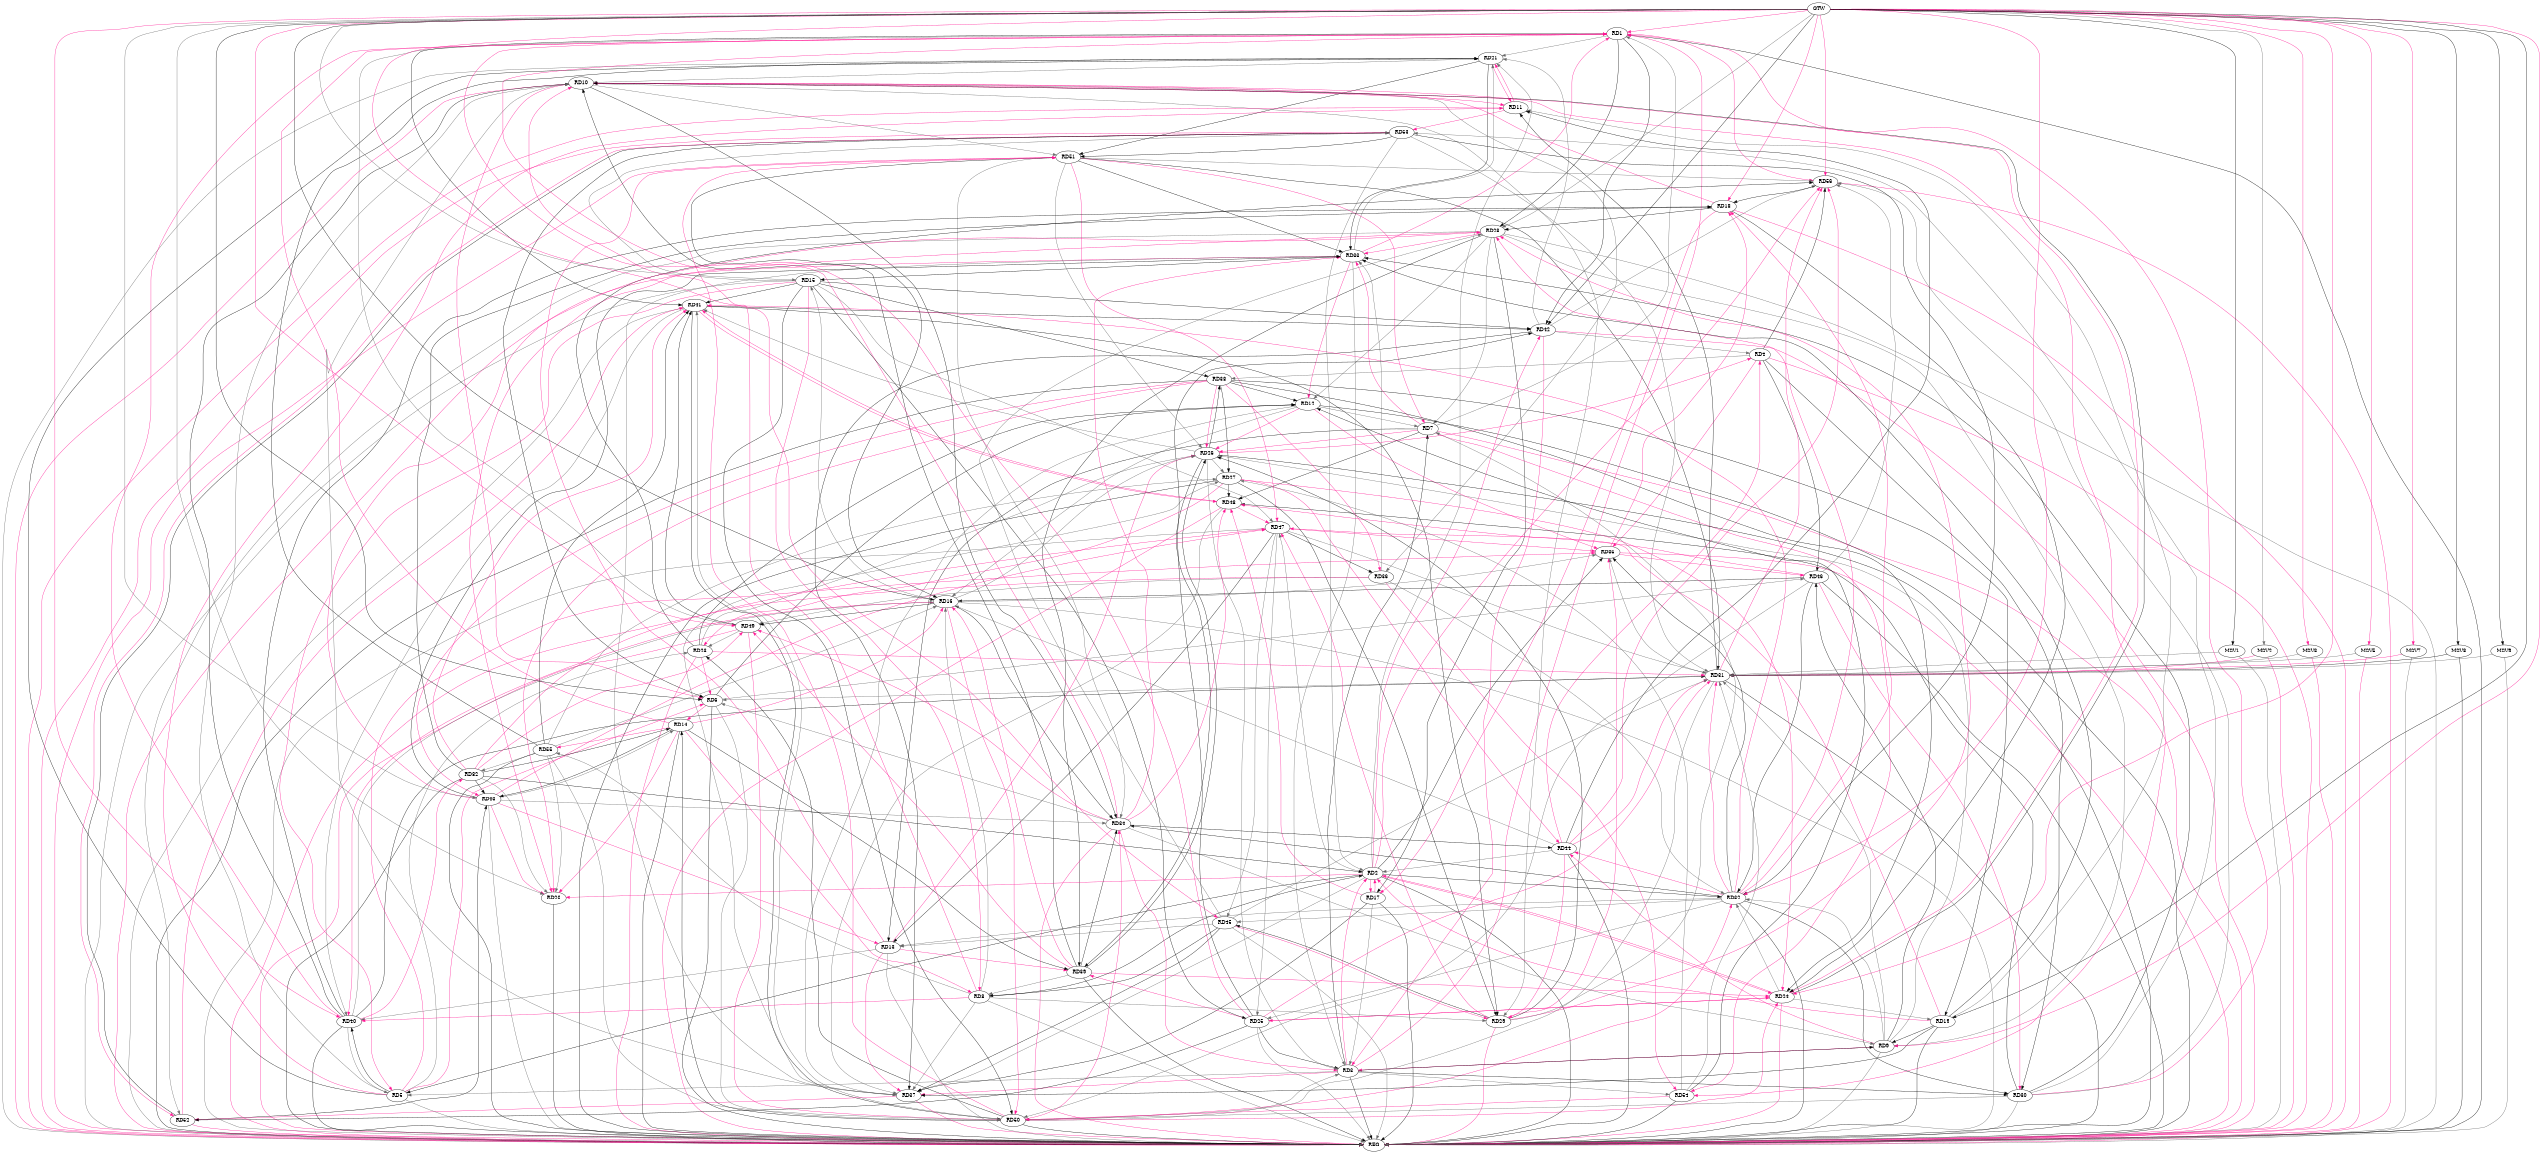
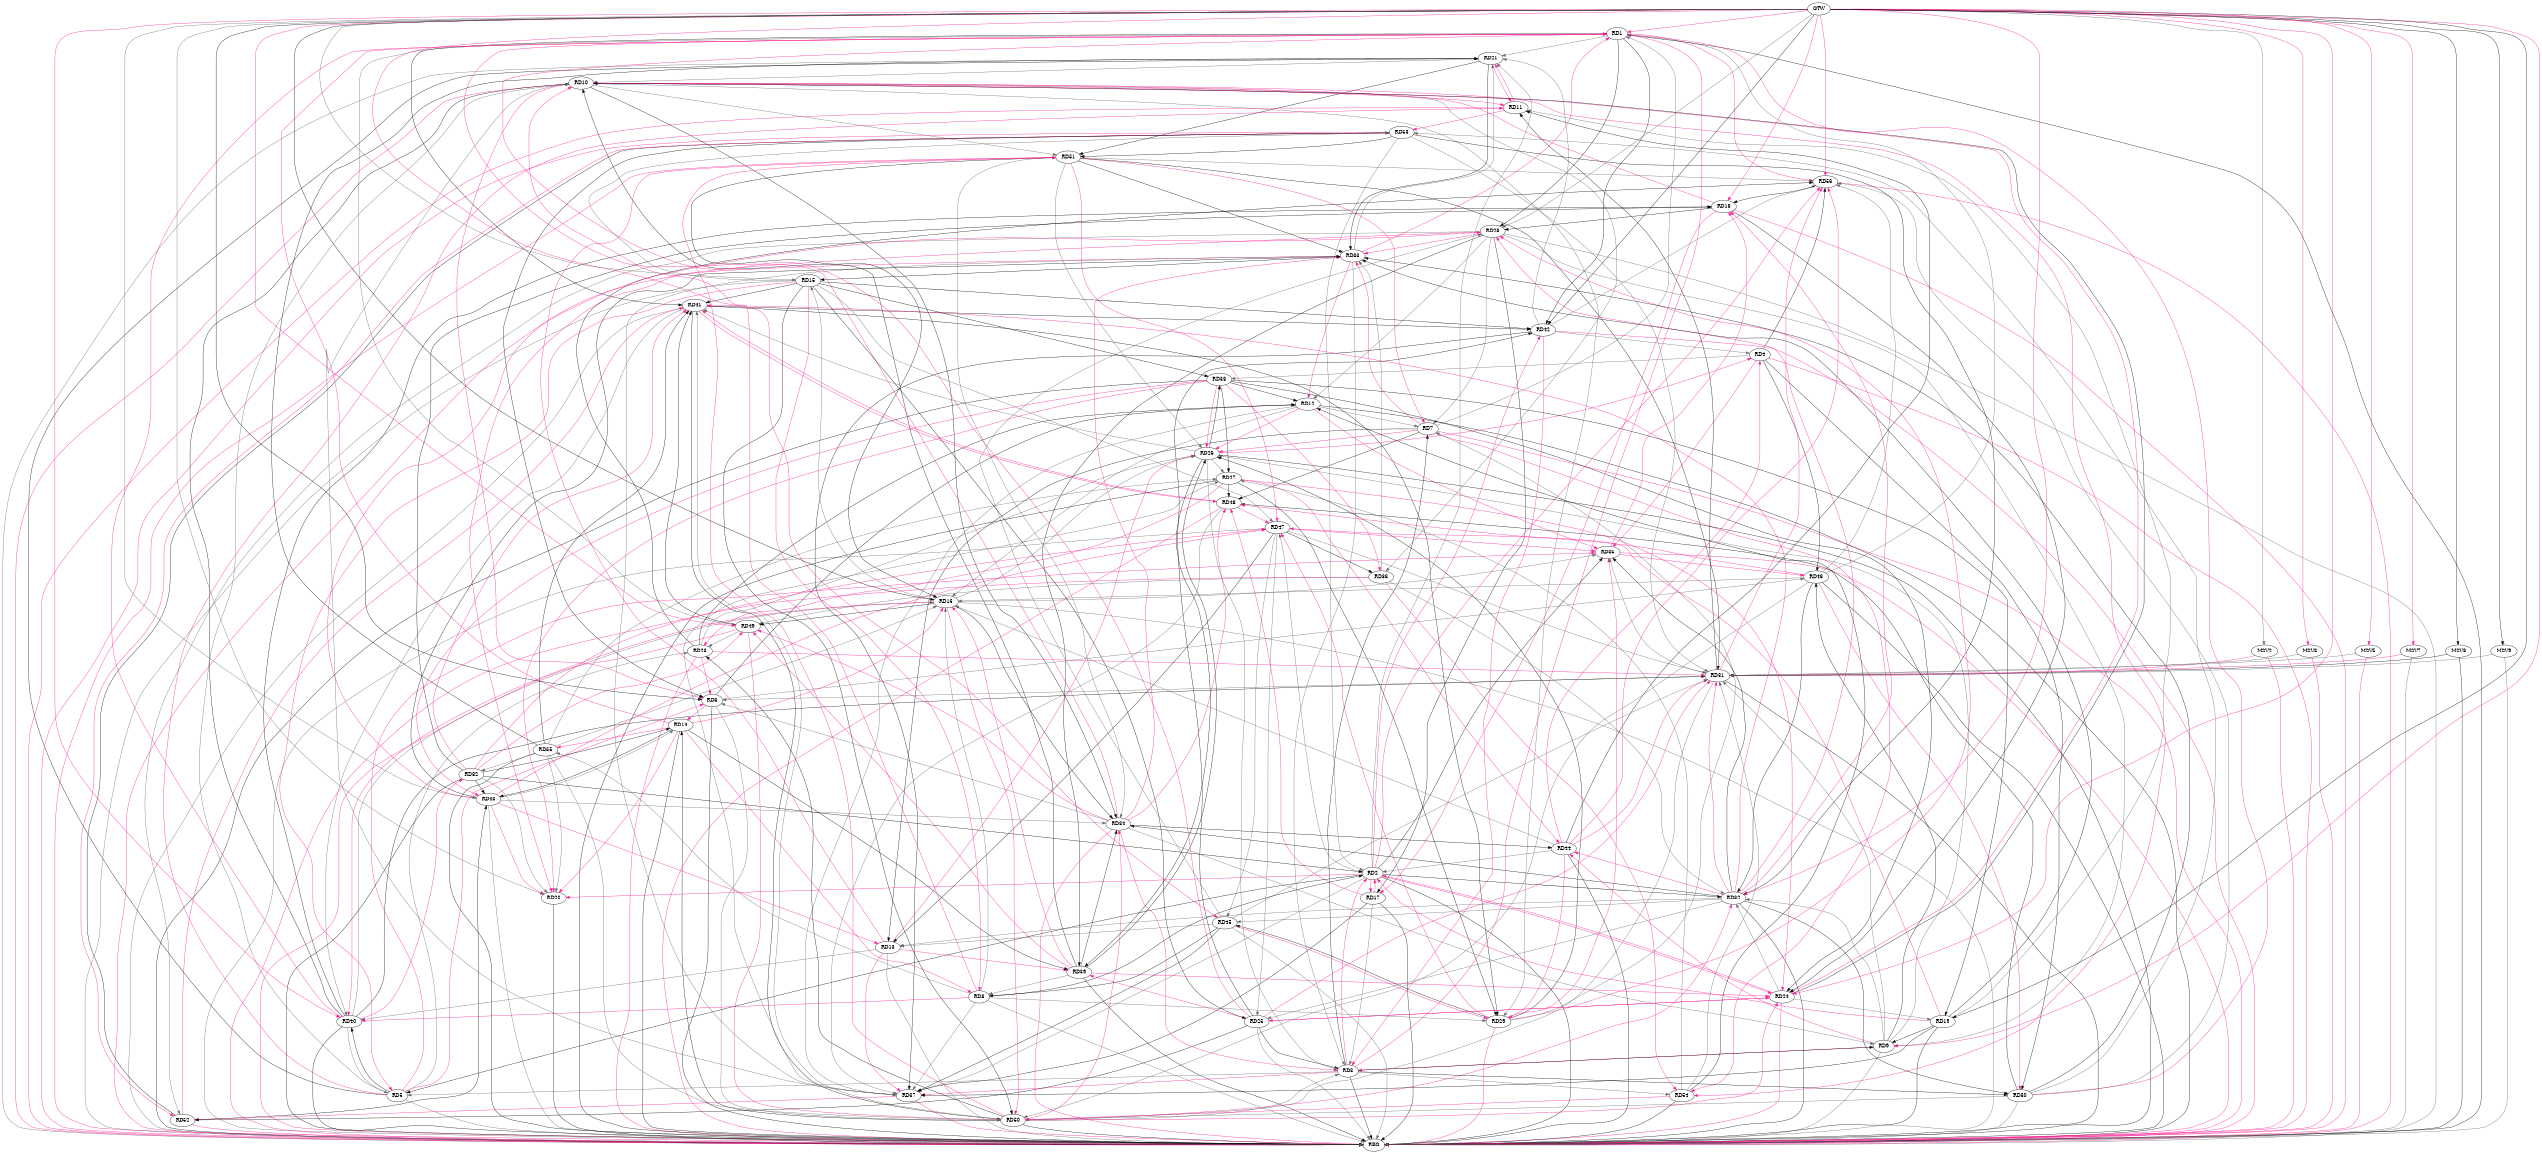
edge "RD46" -> "RD1": added
edge "RD46" -> "RD16": color black -> gray40
node "MSV1": removed
